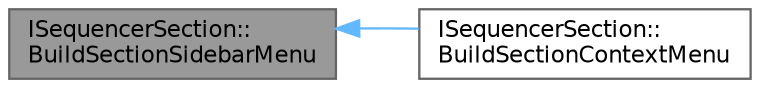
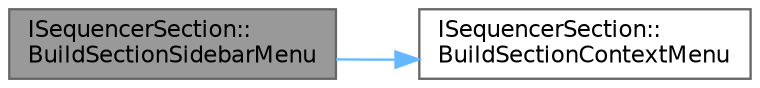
edge "ISequencerSection:: BuildSectionContextMenu" -> "ISequencerSection:: BuildSectionSidebarMenu": reversed
